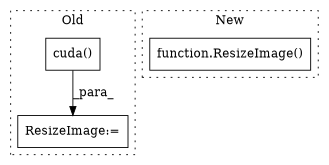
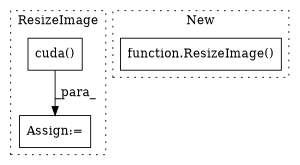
cluster "Old": label "Old" -> "ResizeImage"
node "ResizeImage:=": label "ResizeImage:=" -> "Assign:="
